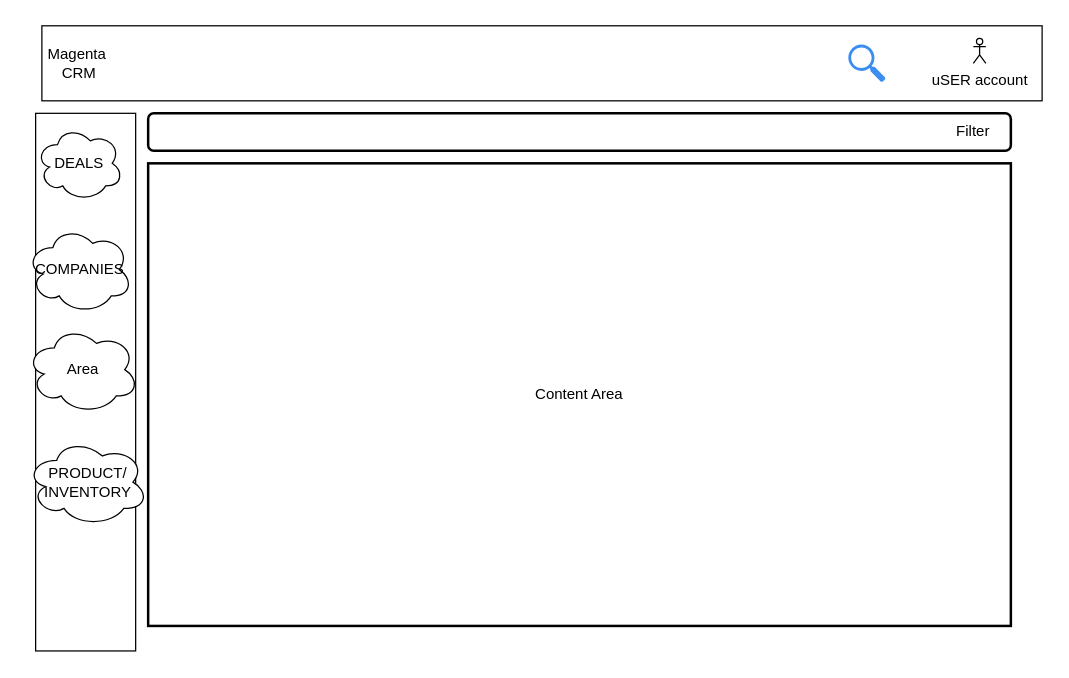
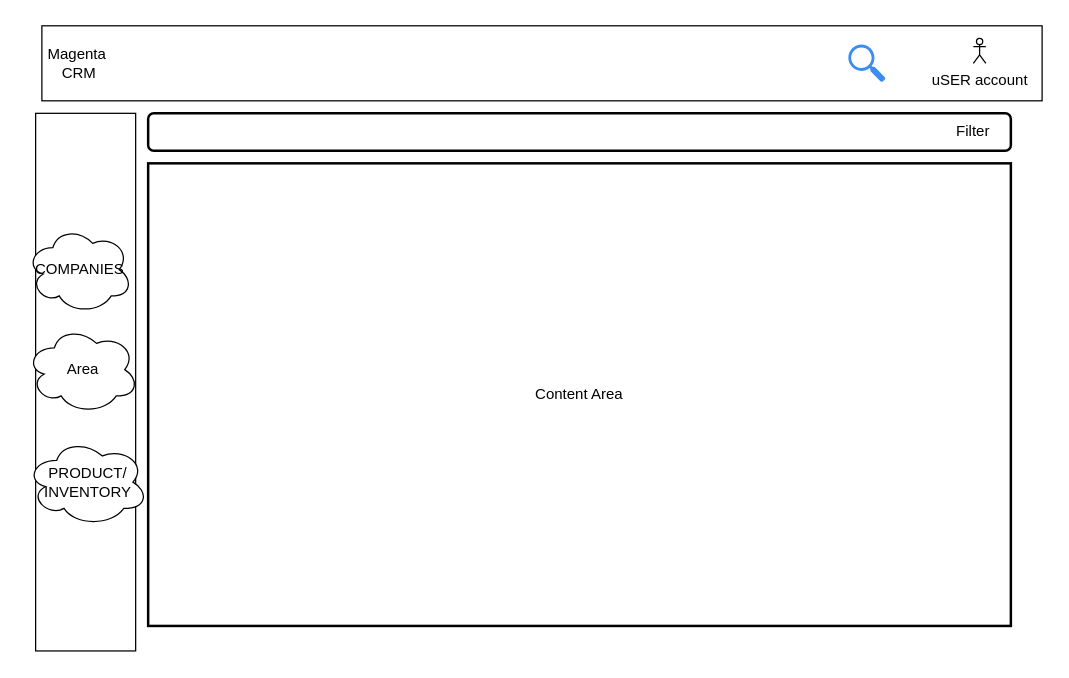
node "DEALS": removed
